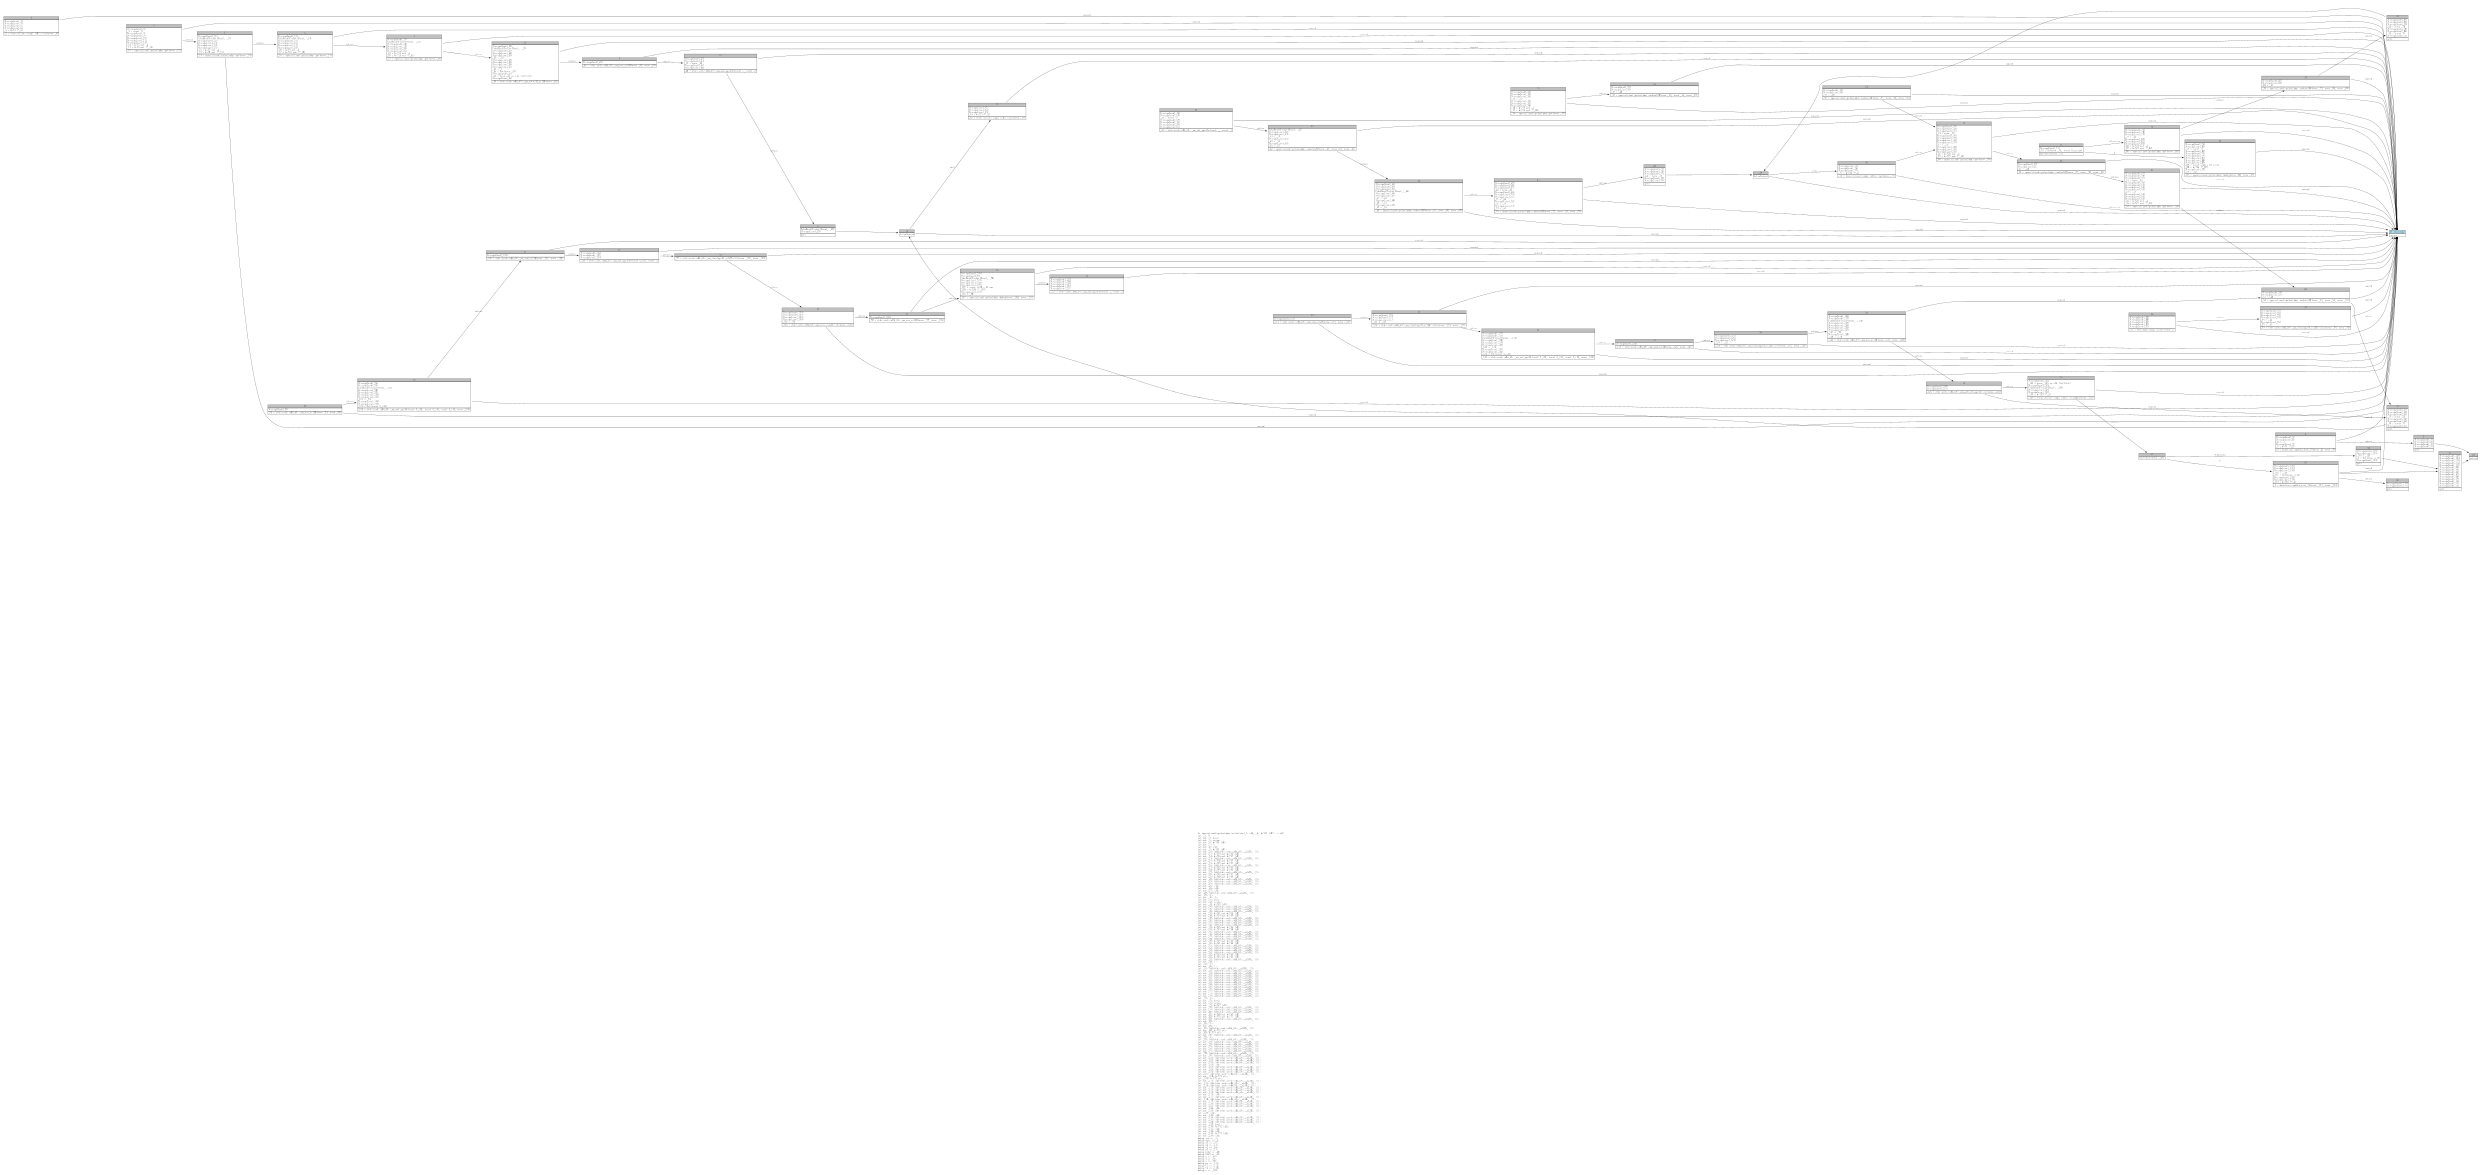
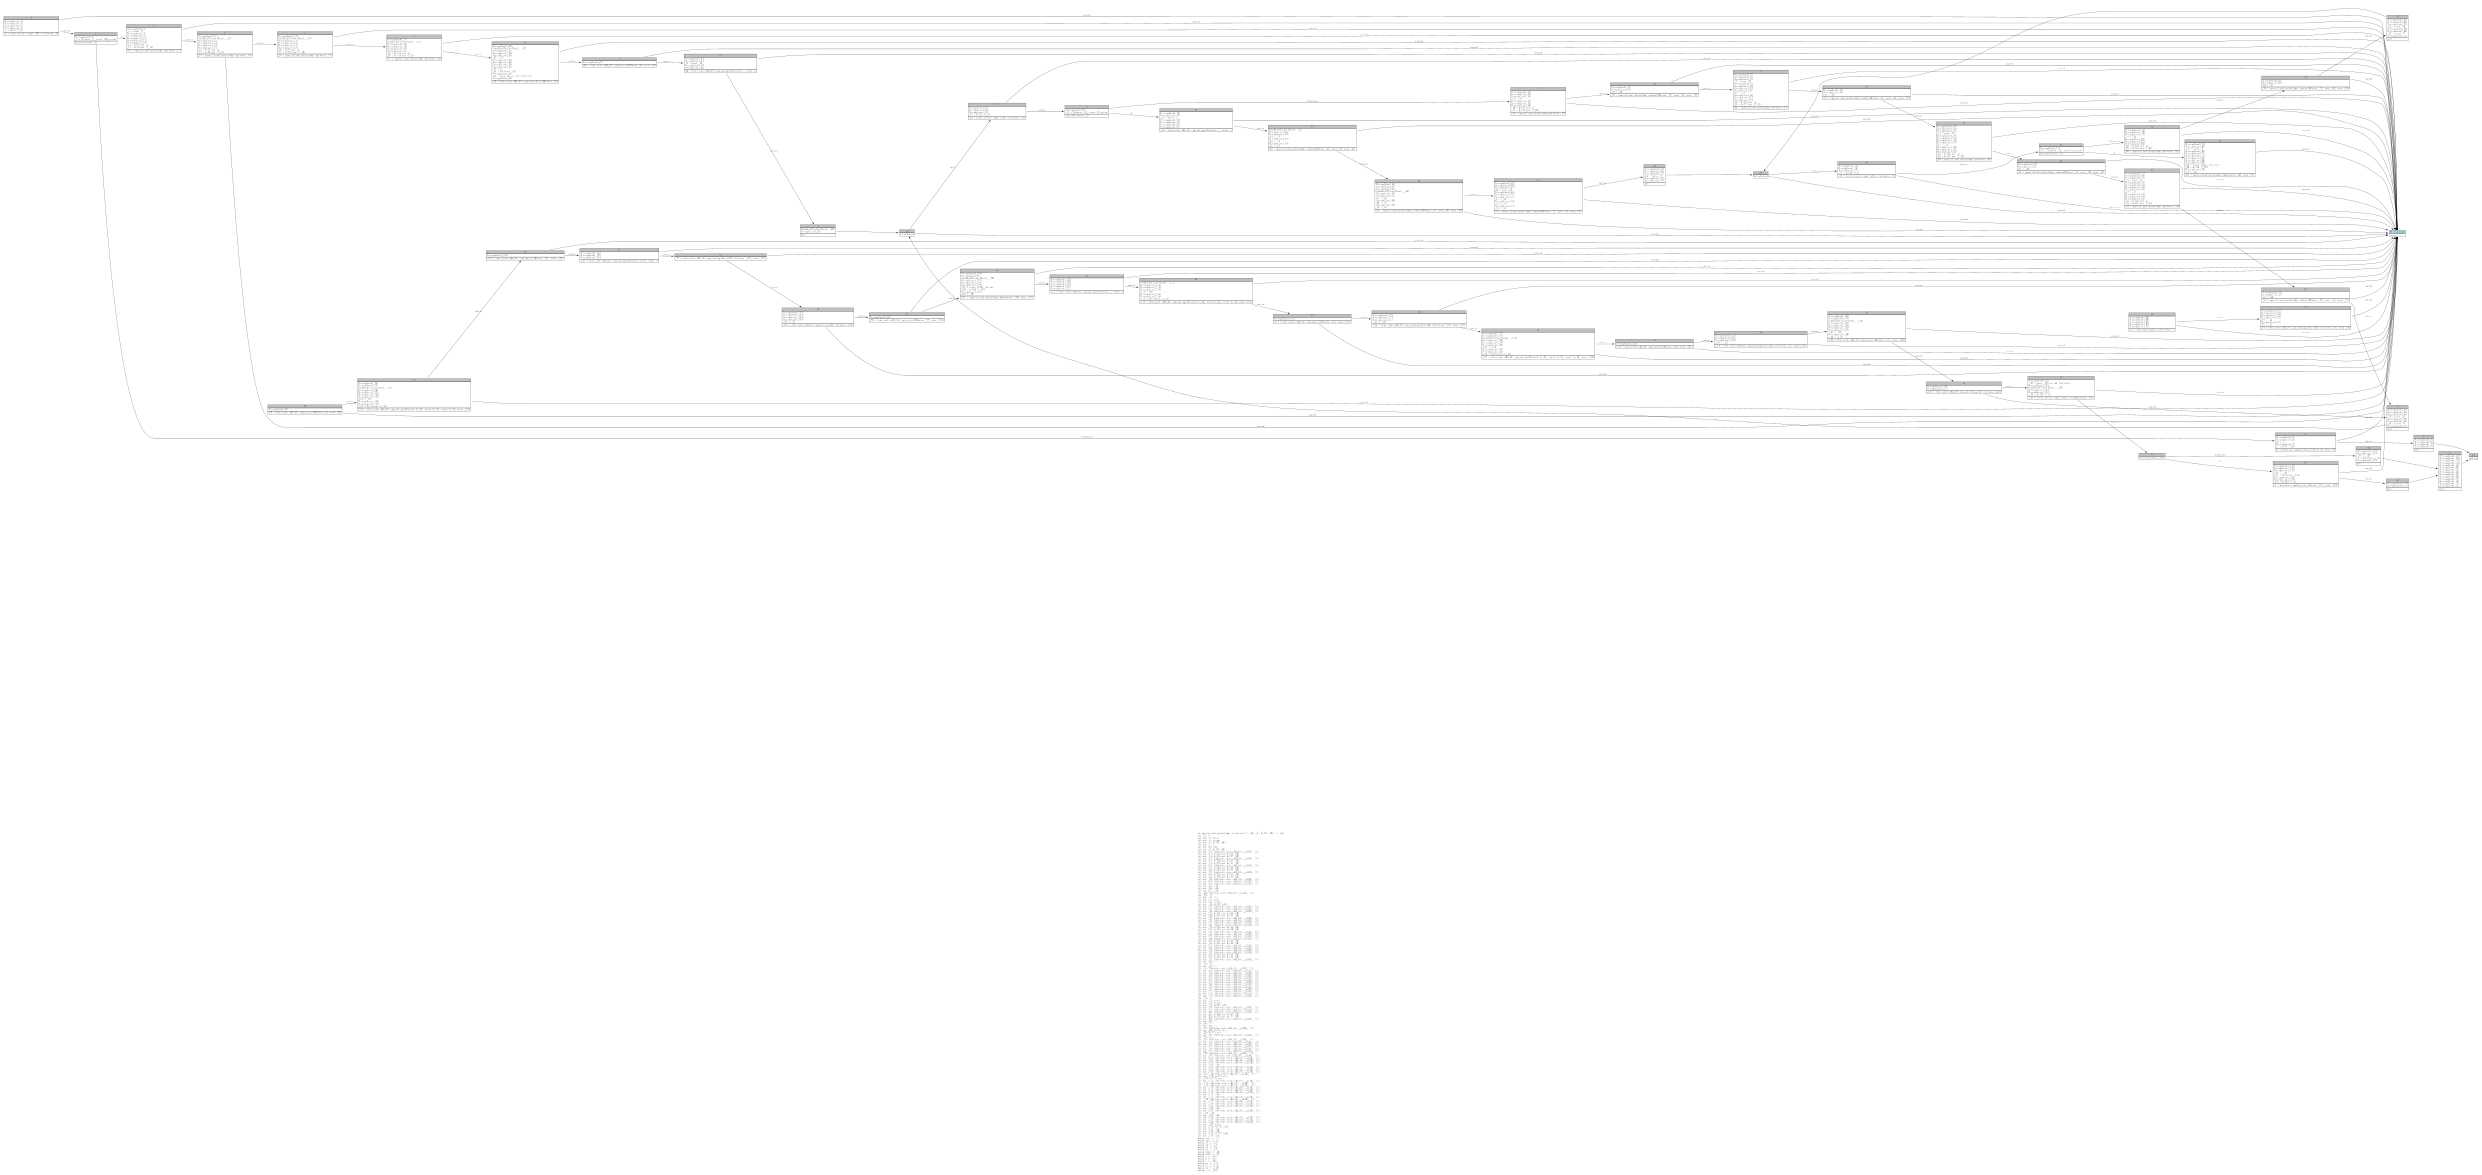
node "1": added
node "17": added
node "14": added
edge "30" -> "19": now "30" -> "31"
node "48": added
edge "54" -> "22": now "54" -> "63 (cleanup)"
edge "59" -> "61": now "60" -> "61"
